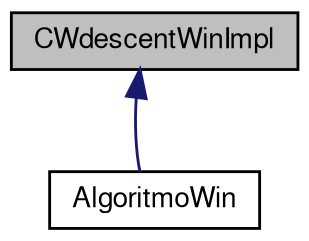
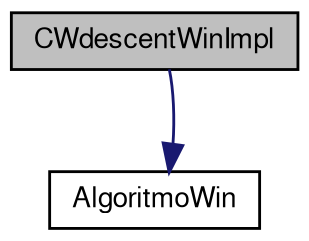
edge "AlgoritmoWin" -> "CWdescentWinImpl": reversed
